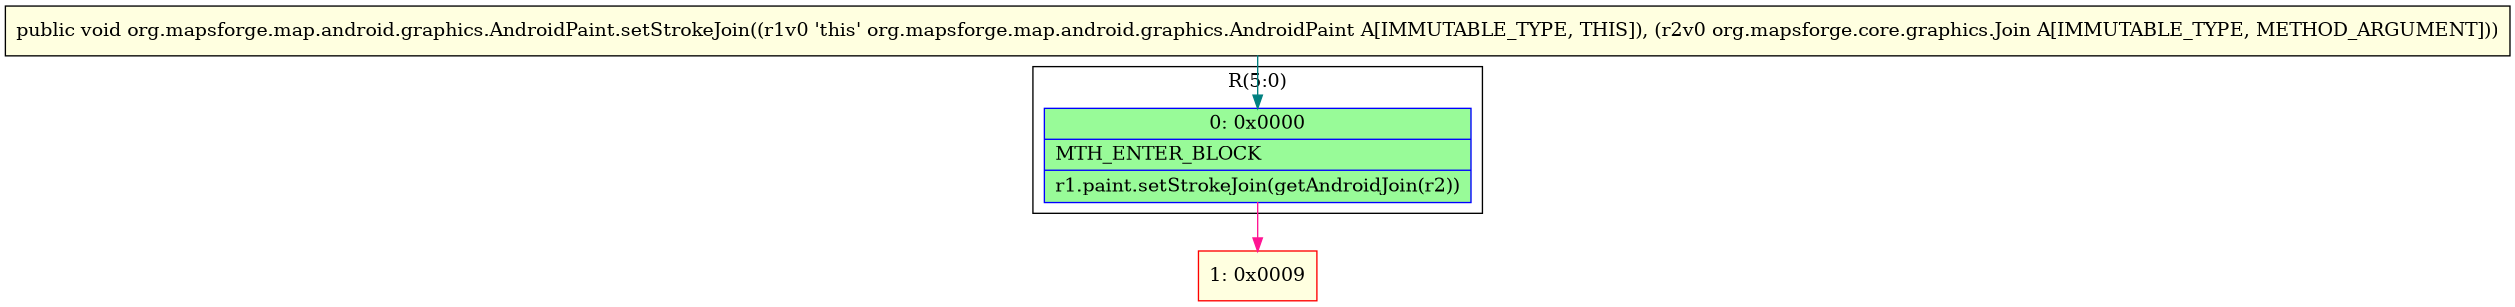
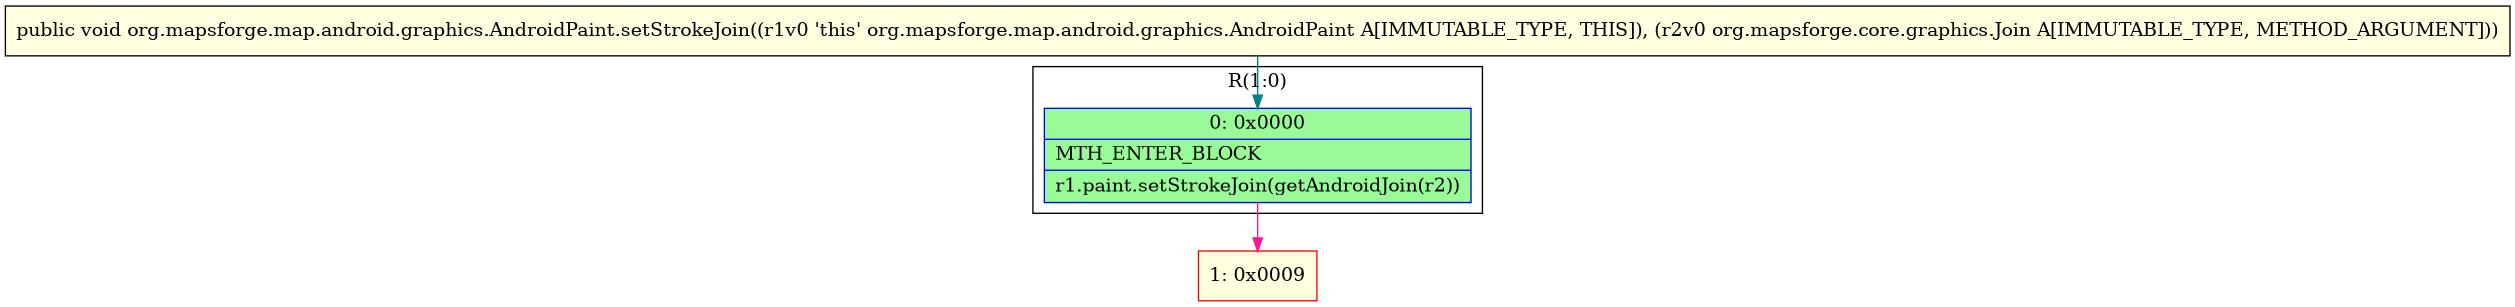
cluster "R(5:0)": label "R(5:0)" -> "R(1:0)"
